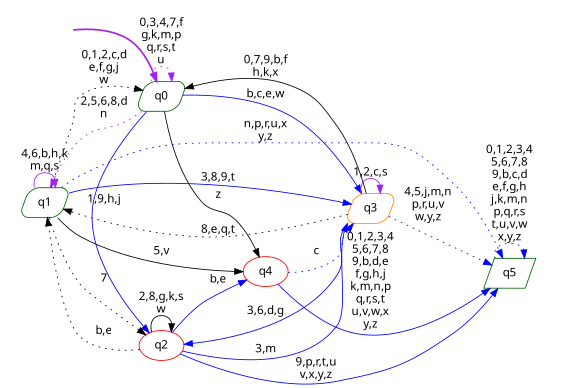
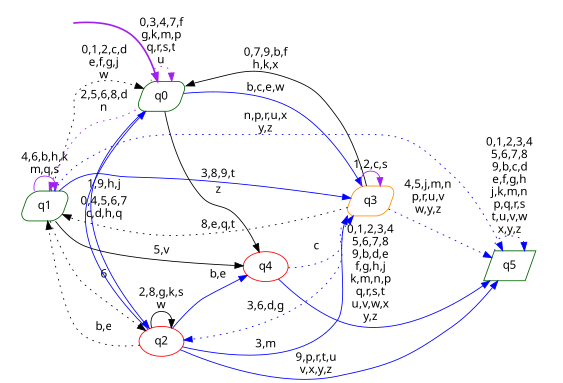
edge "q2" -> "q0": added, label "0,4,5,6,7 c,d,h,q"
edge "q1" -> "q2": label "7" -> "6"
edge "q3" -> "q2": style solid -> dotted
